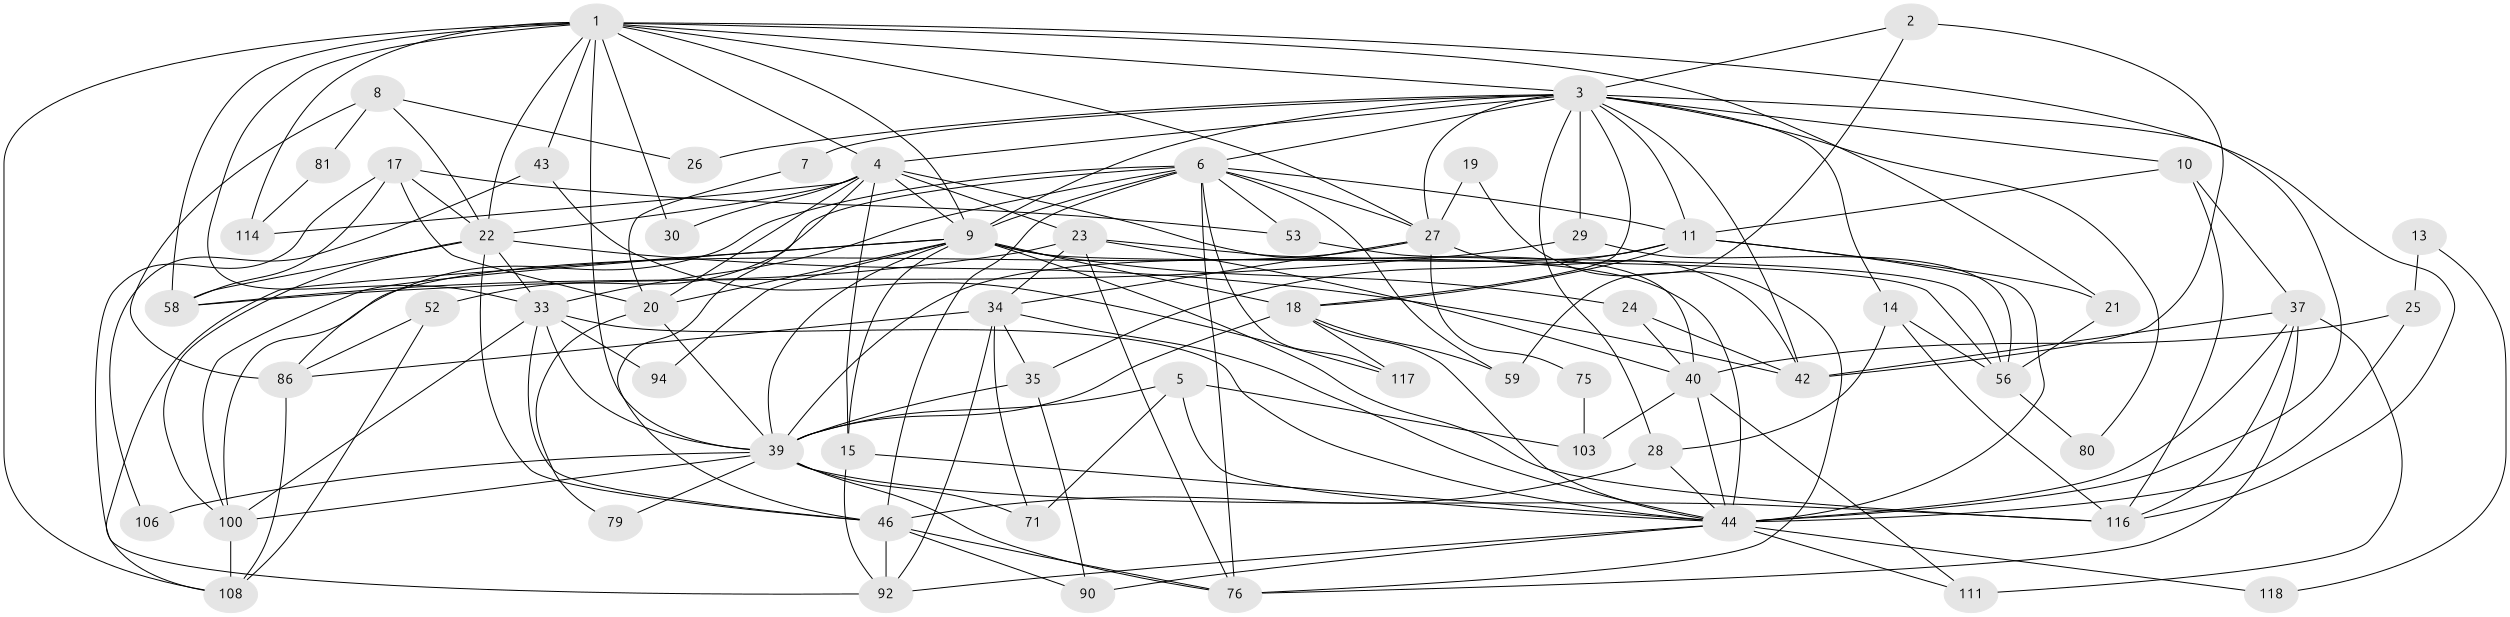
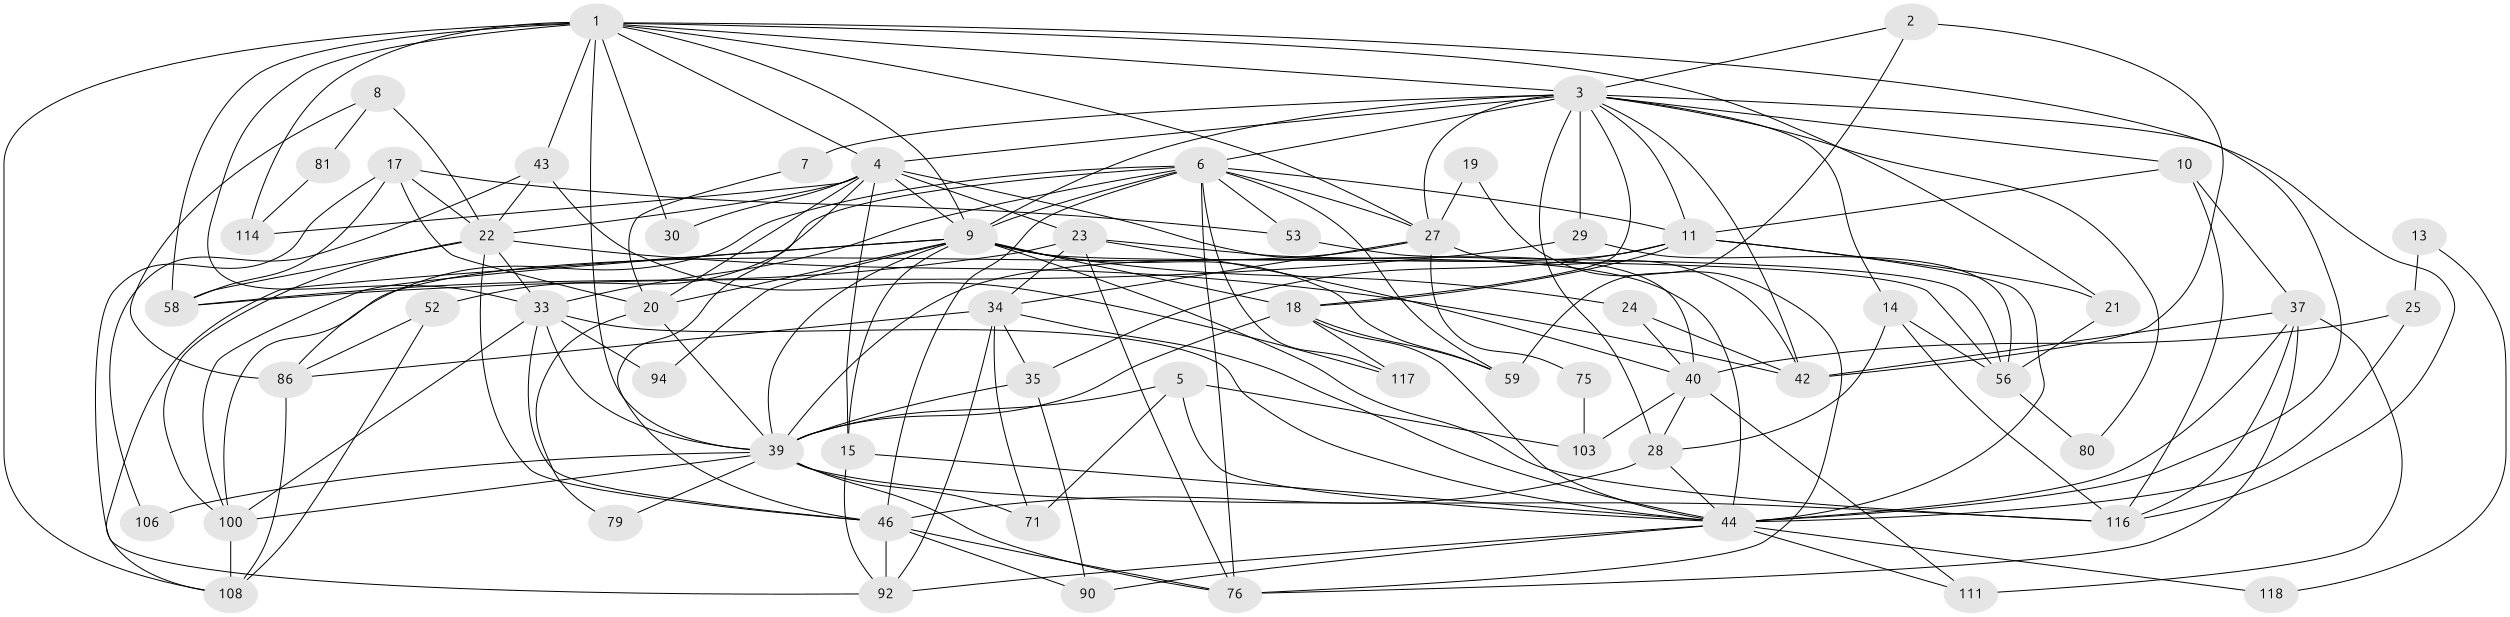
edge "1" -- "22": now "43" -- "22"
node "26": removed
edge "9" -- "59": added
edge "40" -- "44": now "40" -- "28"
